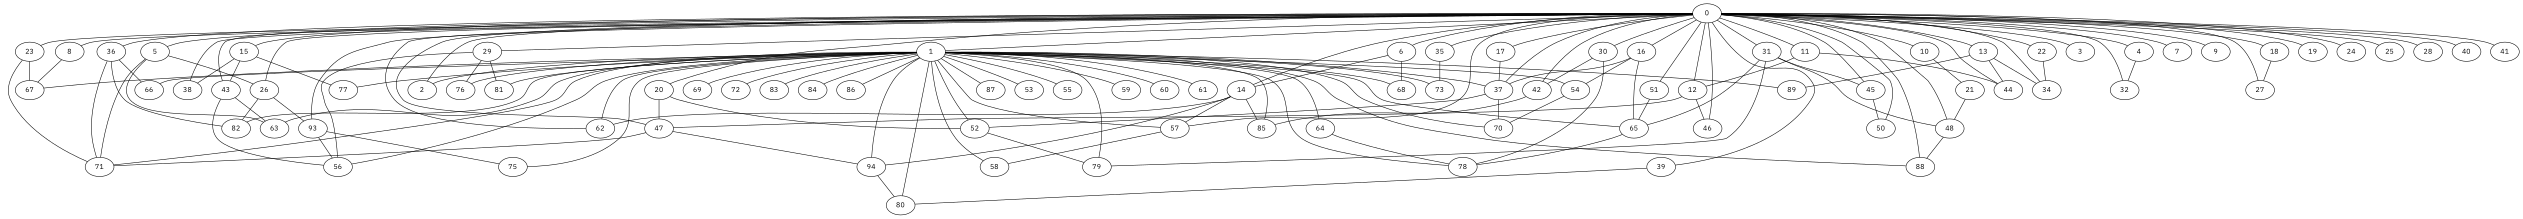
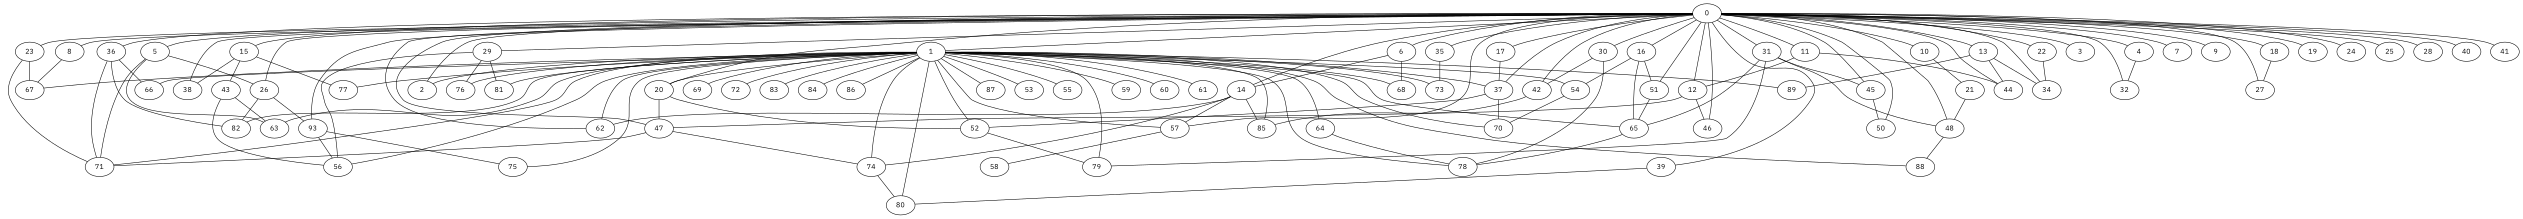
edge "0" -- "43": removed
edge "0" -- "88": removed
edge "16" -- "37": now "16" -- "51"
edge "1" -- "58": now "1" -- "20"
node "94": label "94" -> "74"
